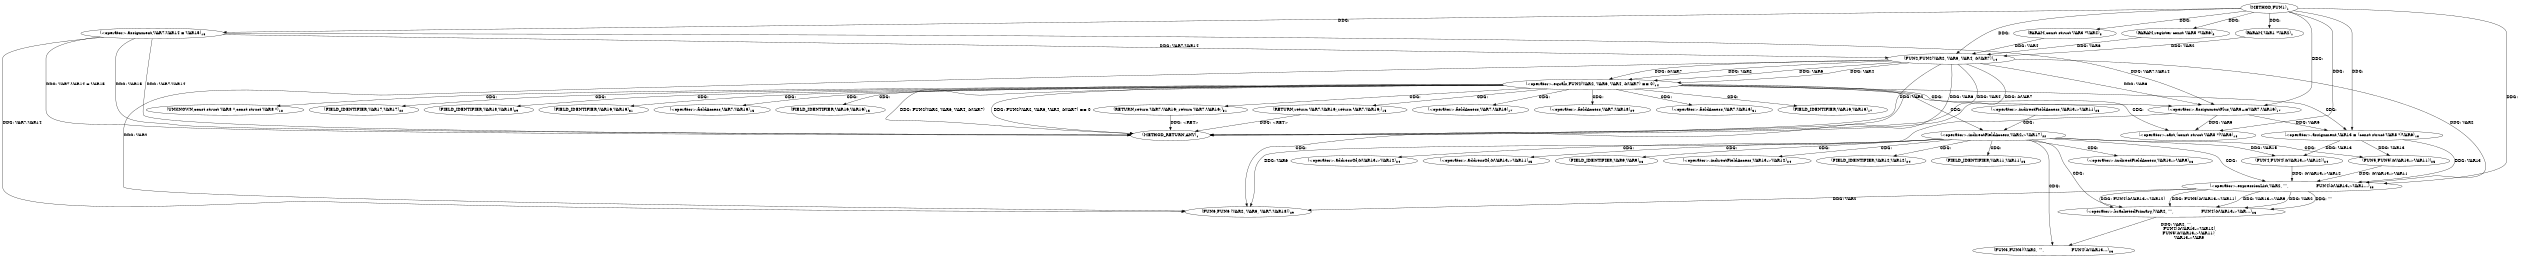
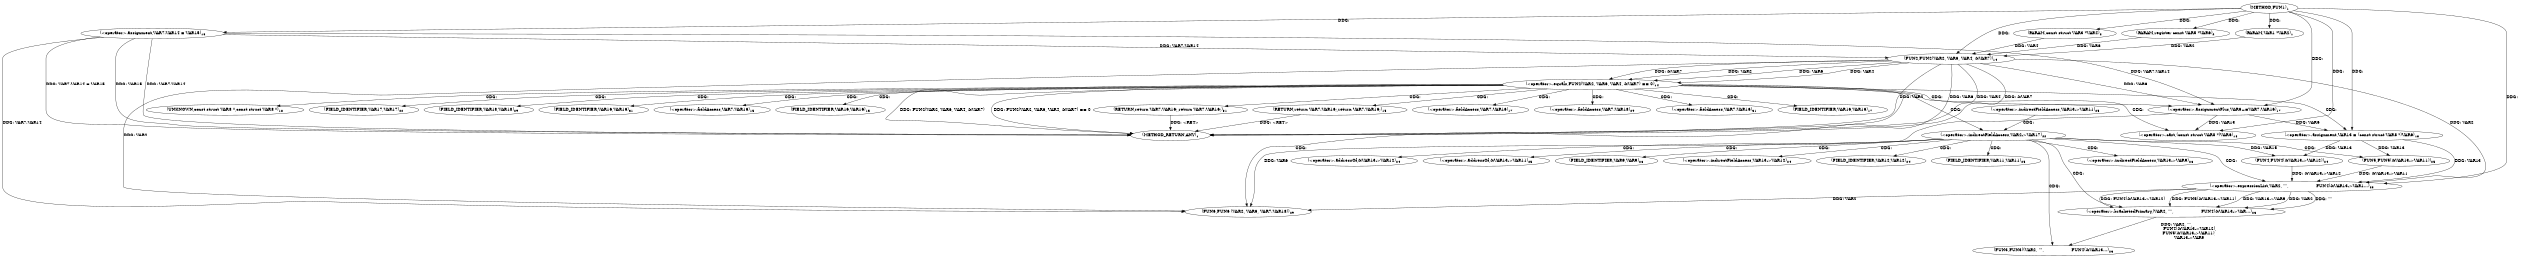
edge "(<operator>.assignmentPlus,VAR6+=VAR7.VAR16)" -> "(<operator>.cast,(const struct VAR8 *)VAR6)": label "DDG: VAR6" -> "DDG: VAR13"
